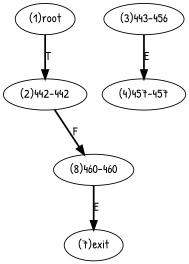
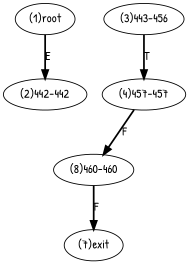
edge "(1)root" -> "(2)442-442": label "T" -> "E"
edge "(3)443-456" -> "(4)457-457": label "E" -> "T"
edge "(2)442-442" -> "(8)460-460": now "(4)457-457" -> "(8)460-460"
edge "(8)460-460" -> "(7)exit": label "E" -> "F"
